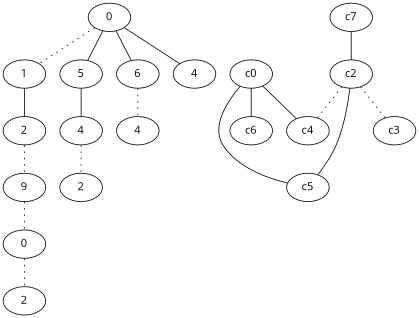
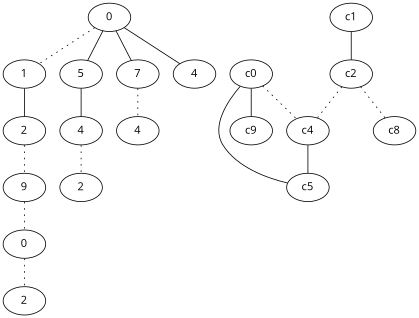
node "c7": label "c7" -> "c1"
node "6": label "6" -> "7"
edge "c0" -- "c4": style solid -> dotted
node "c6": label "c6" -> "c9"
node "c3": label "c3" -> "c8"
edge "c2" -- "c5": now "c4" -- "c5"
